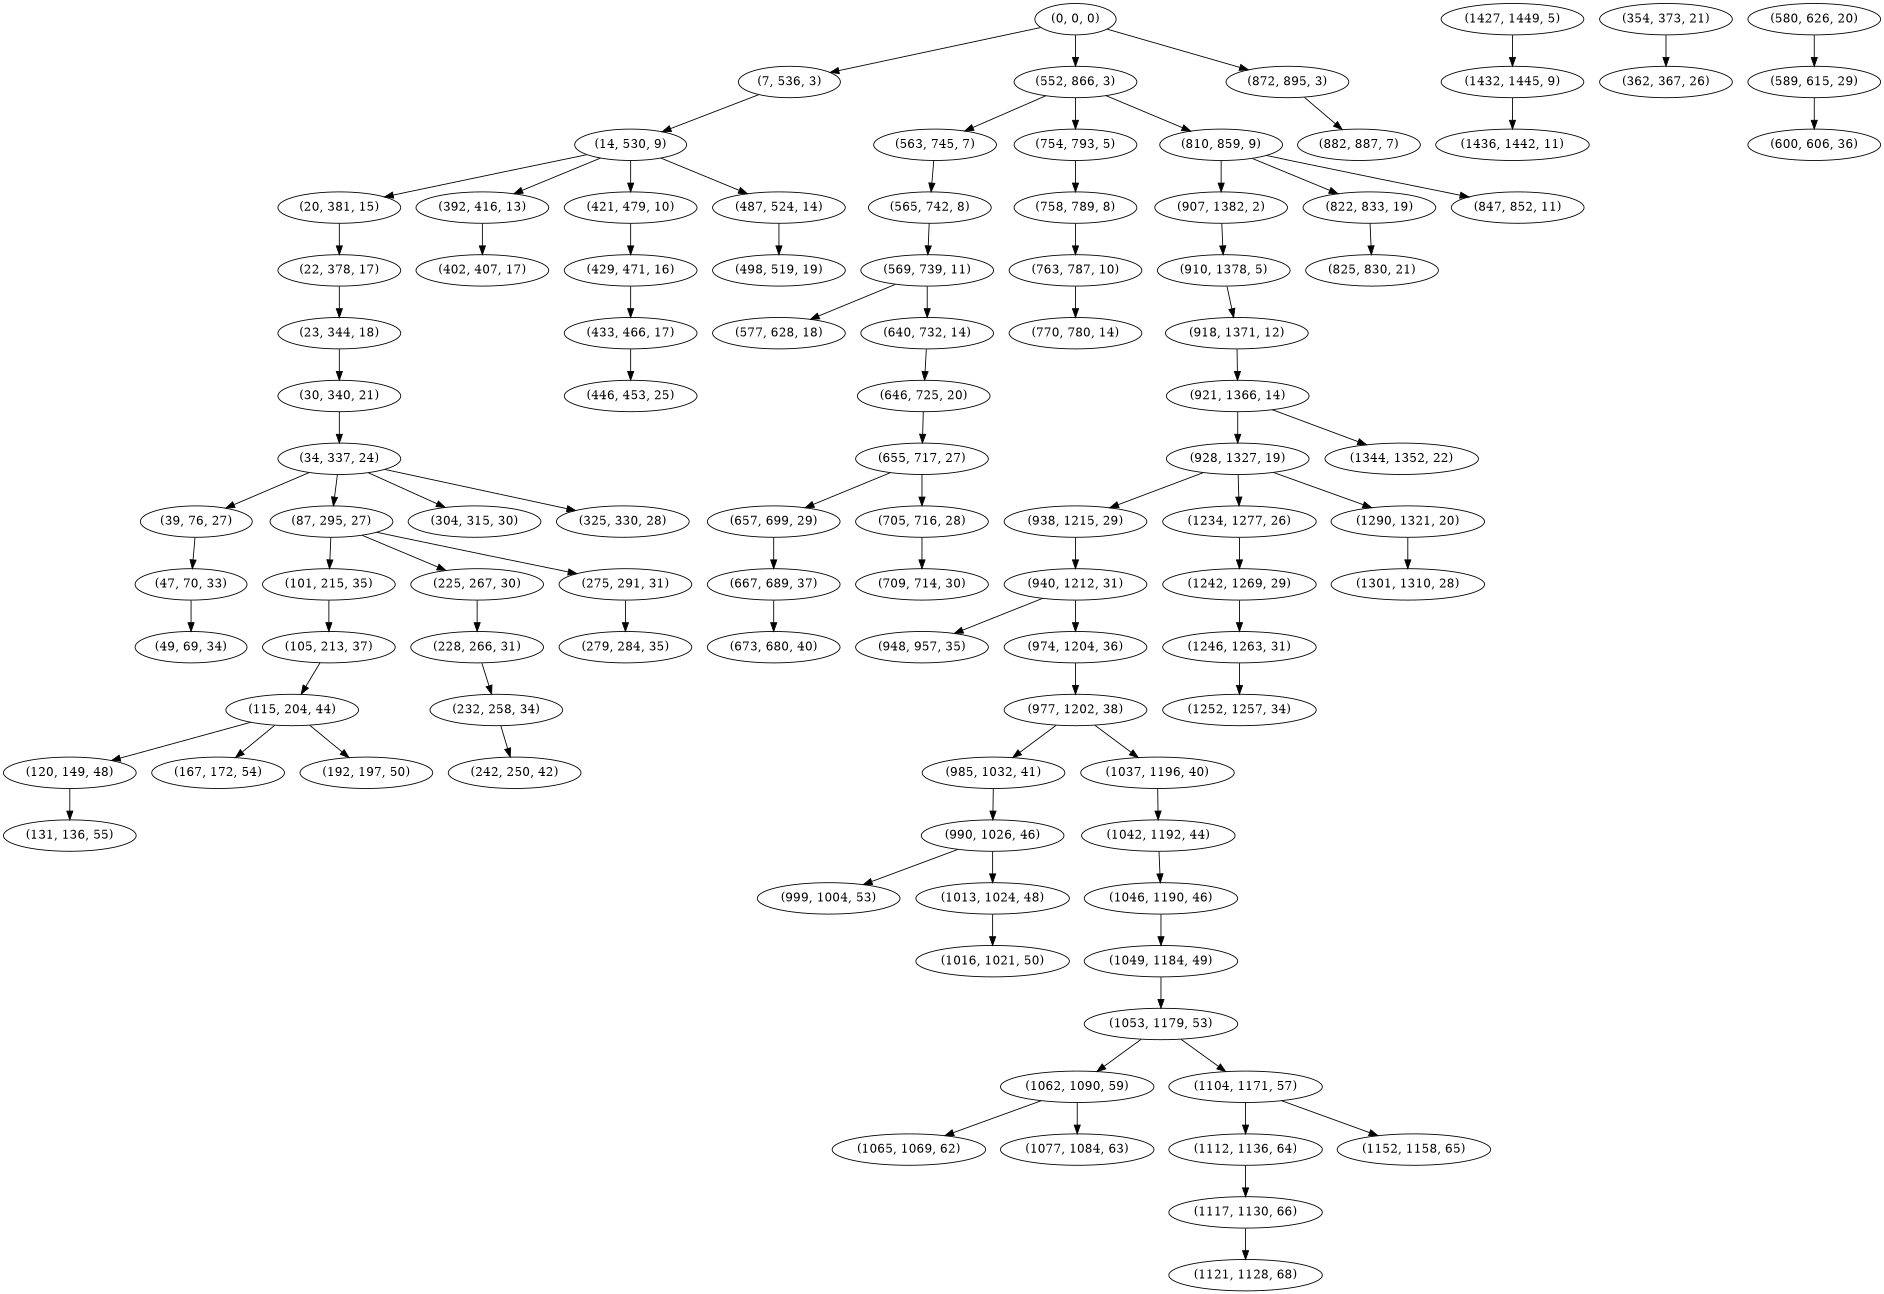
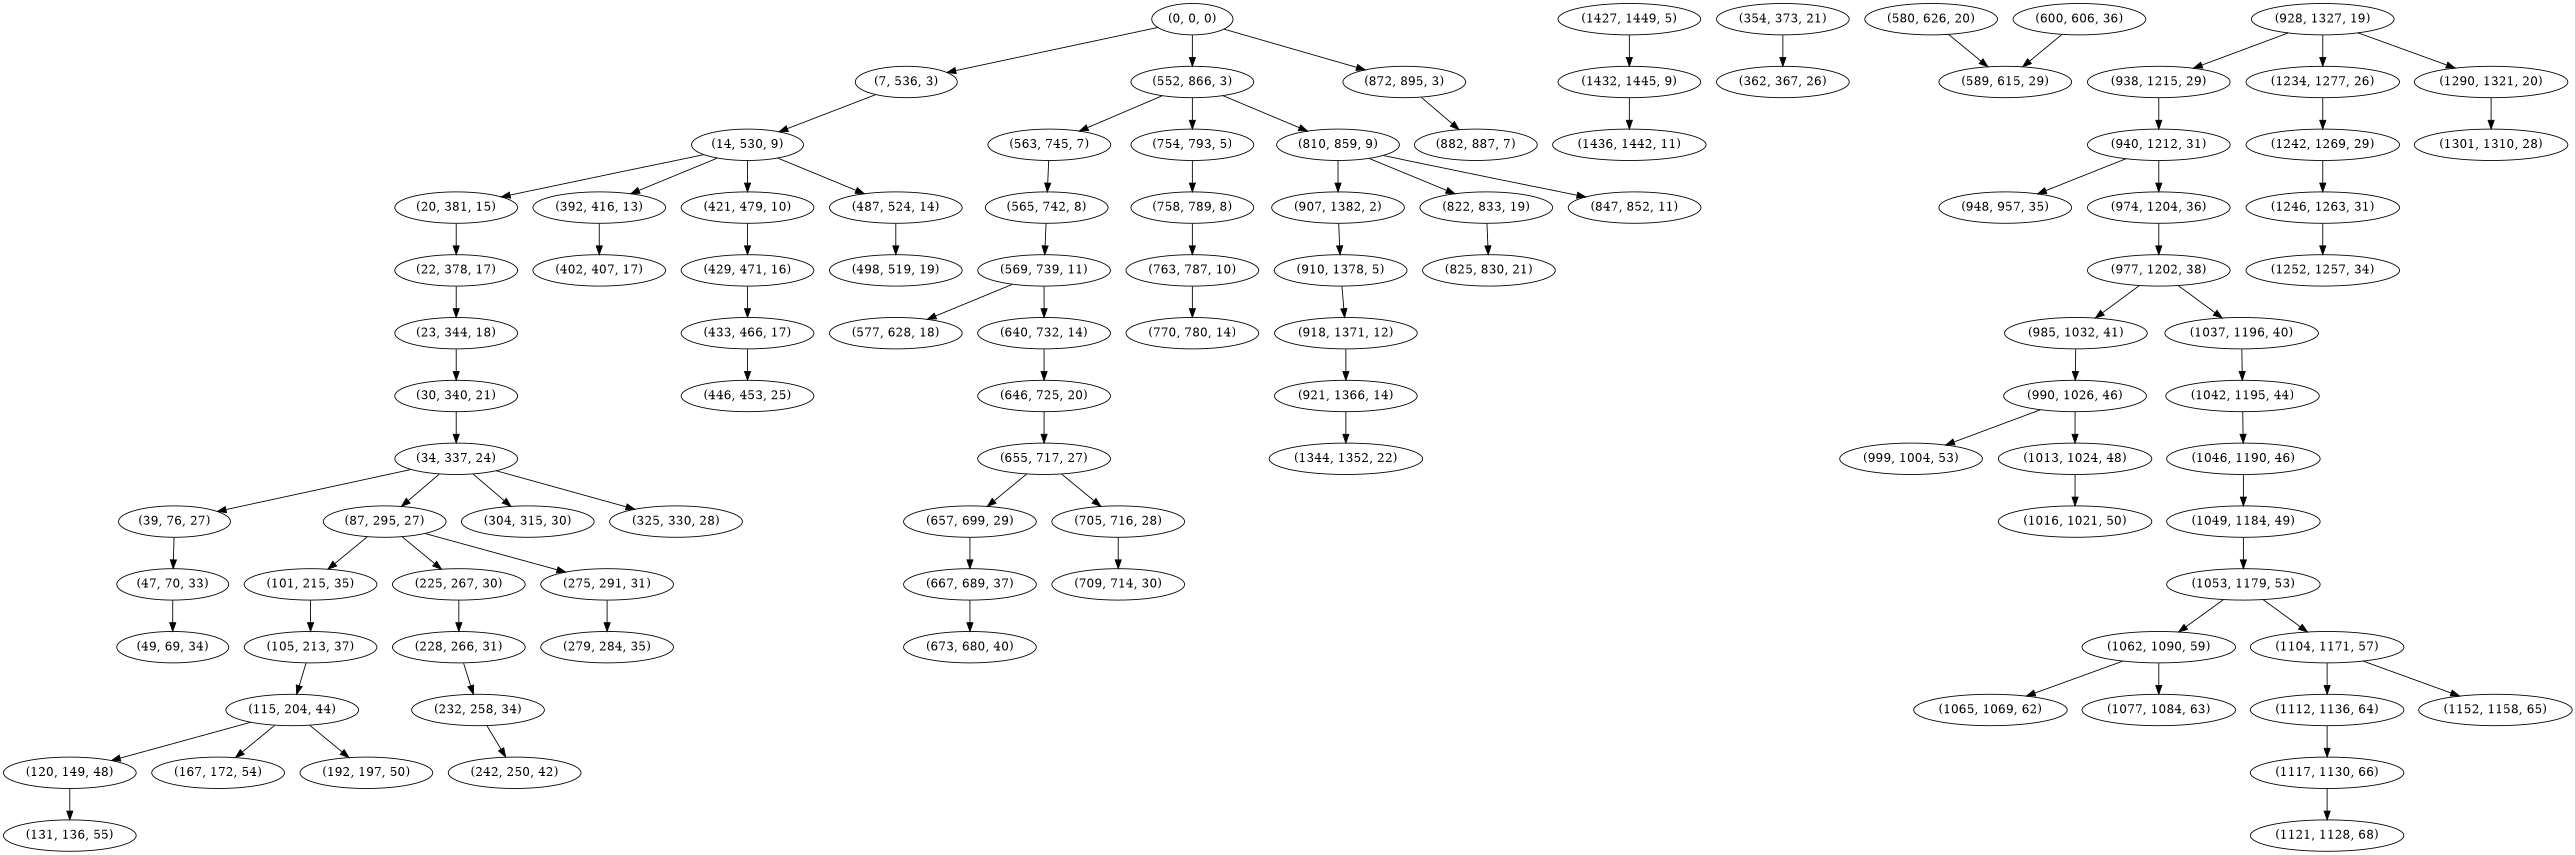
edge "(589, 615, 29)" -> "(600, 606, 36)": reversed
edge "(921, 1366, 14)" -> "(928, 1327, 19)": removed
node "(1042, 1192, 44)": label "(1042, 1192, 44)" -> "(1042, 1195, 44)"
